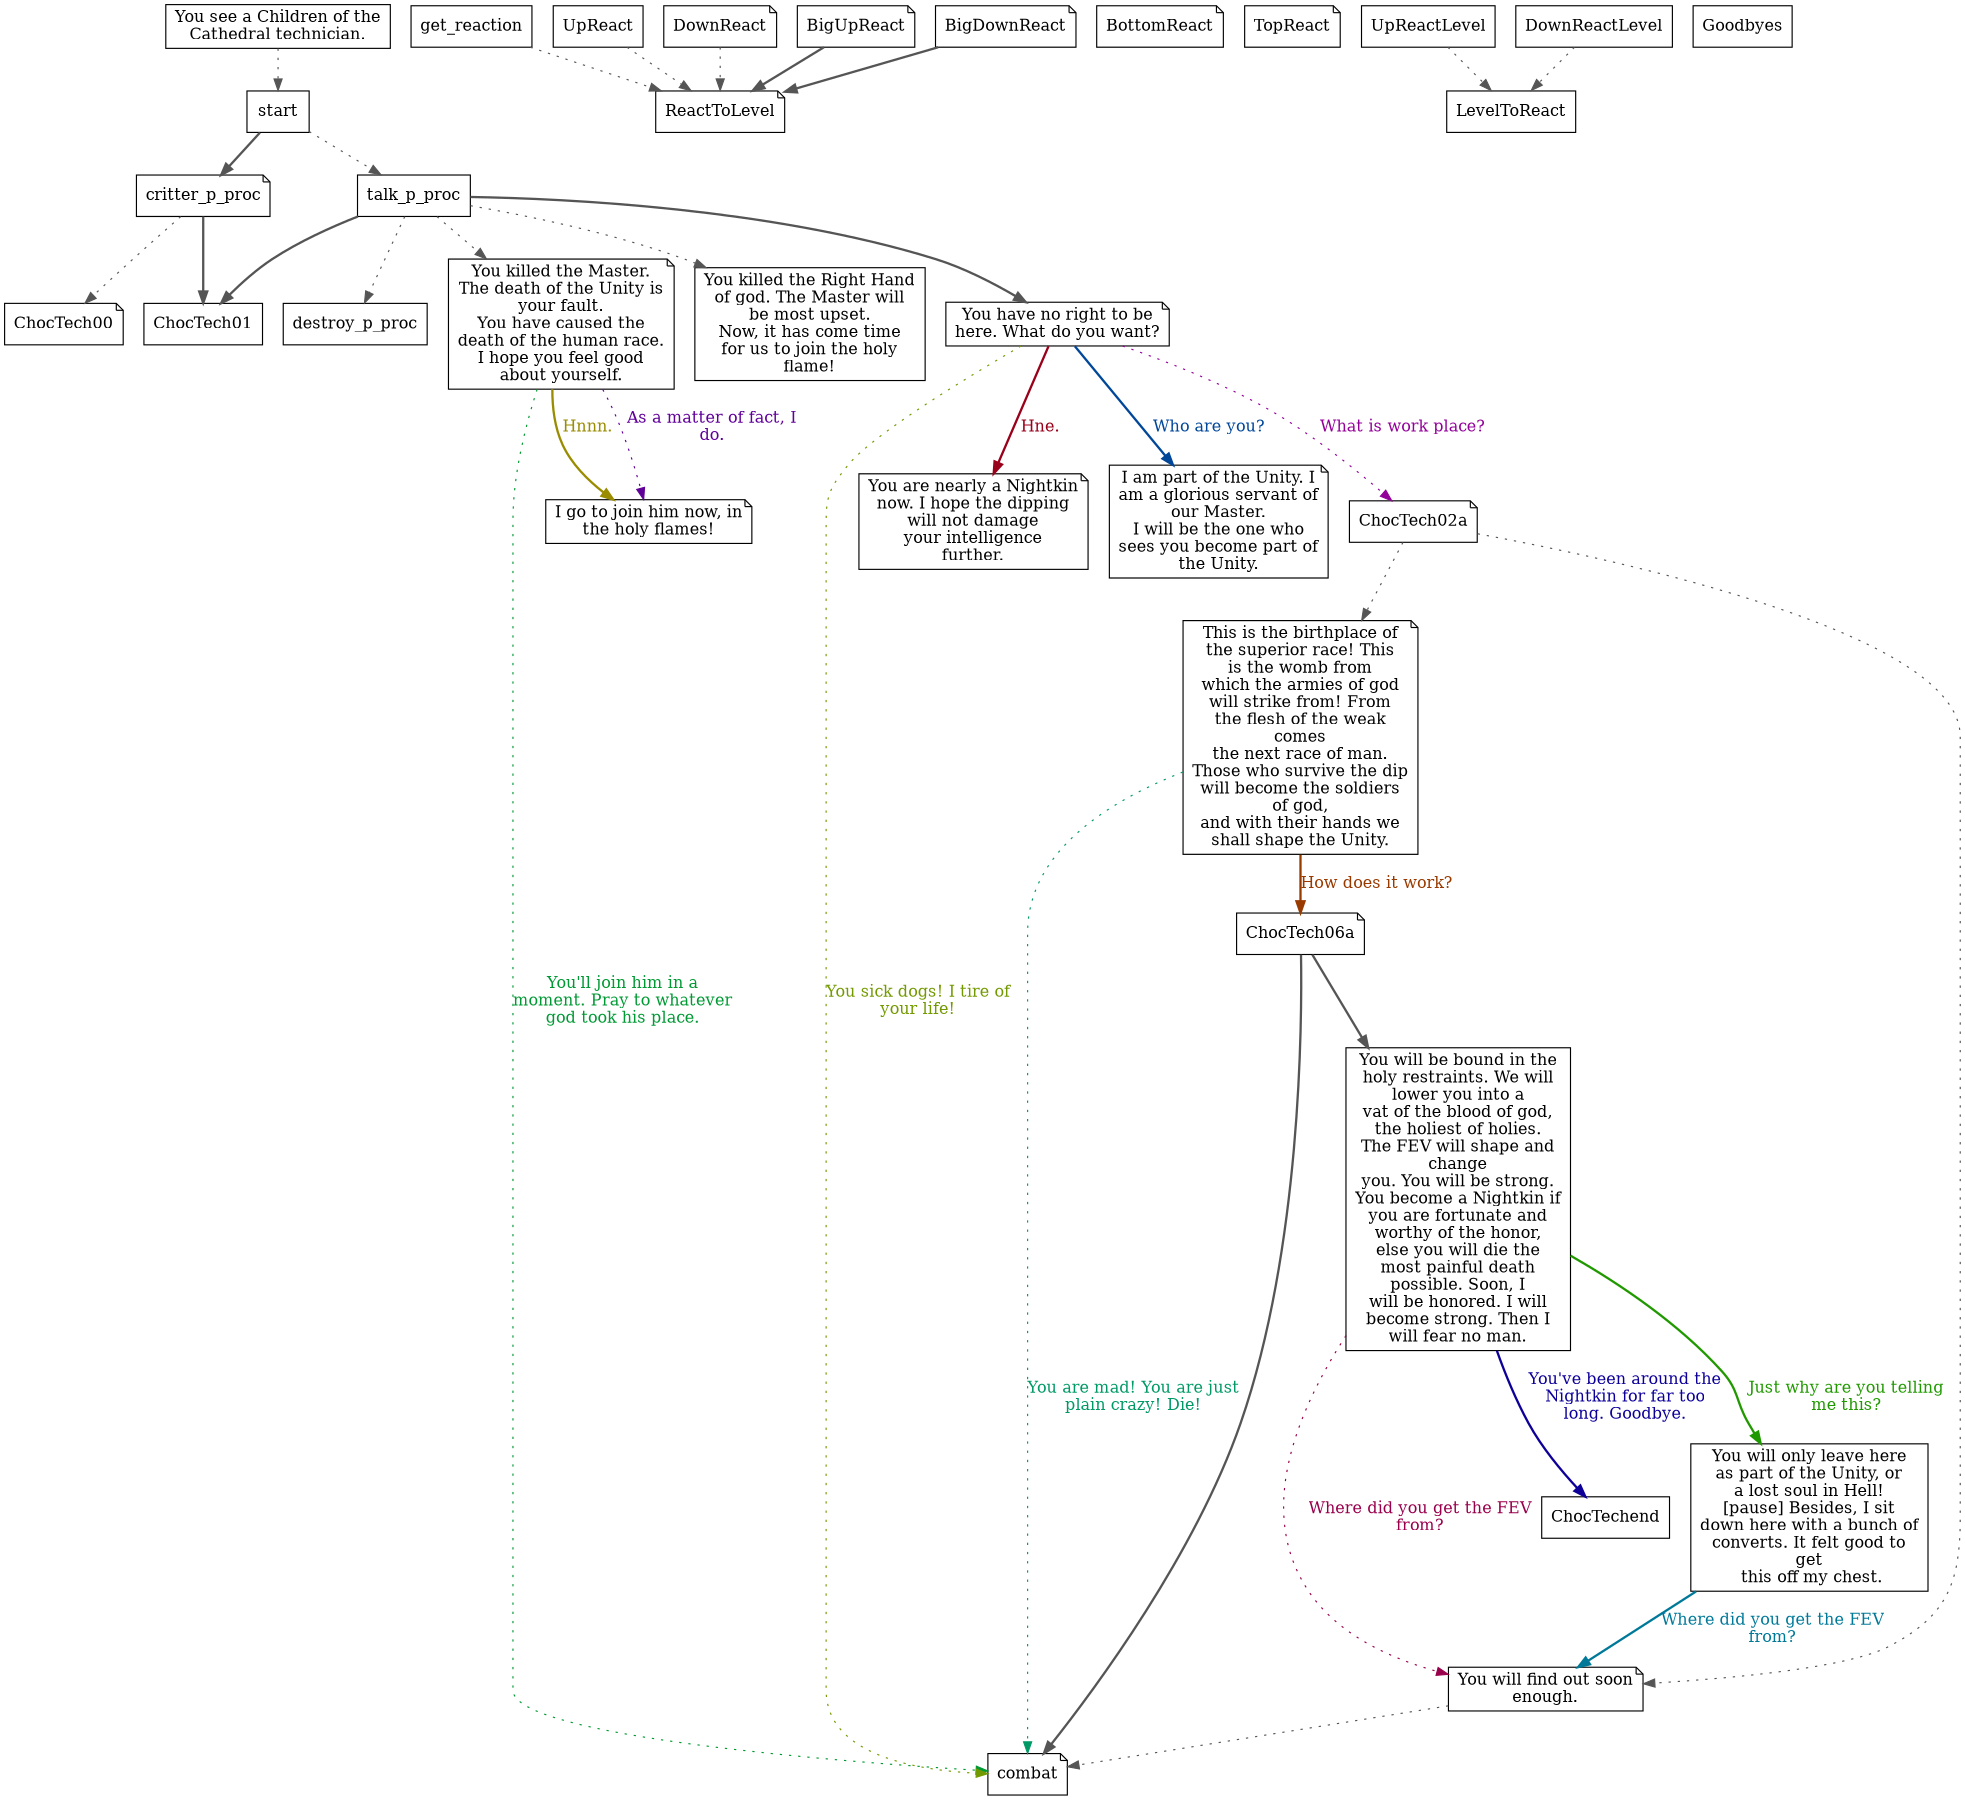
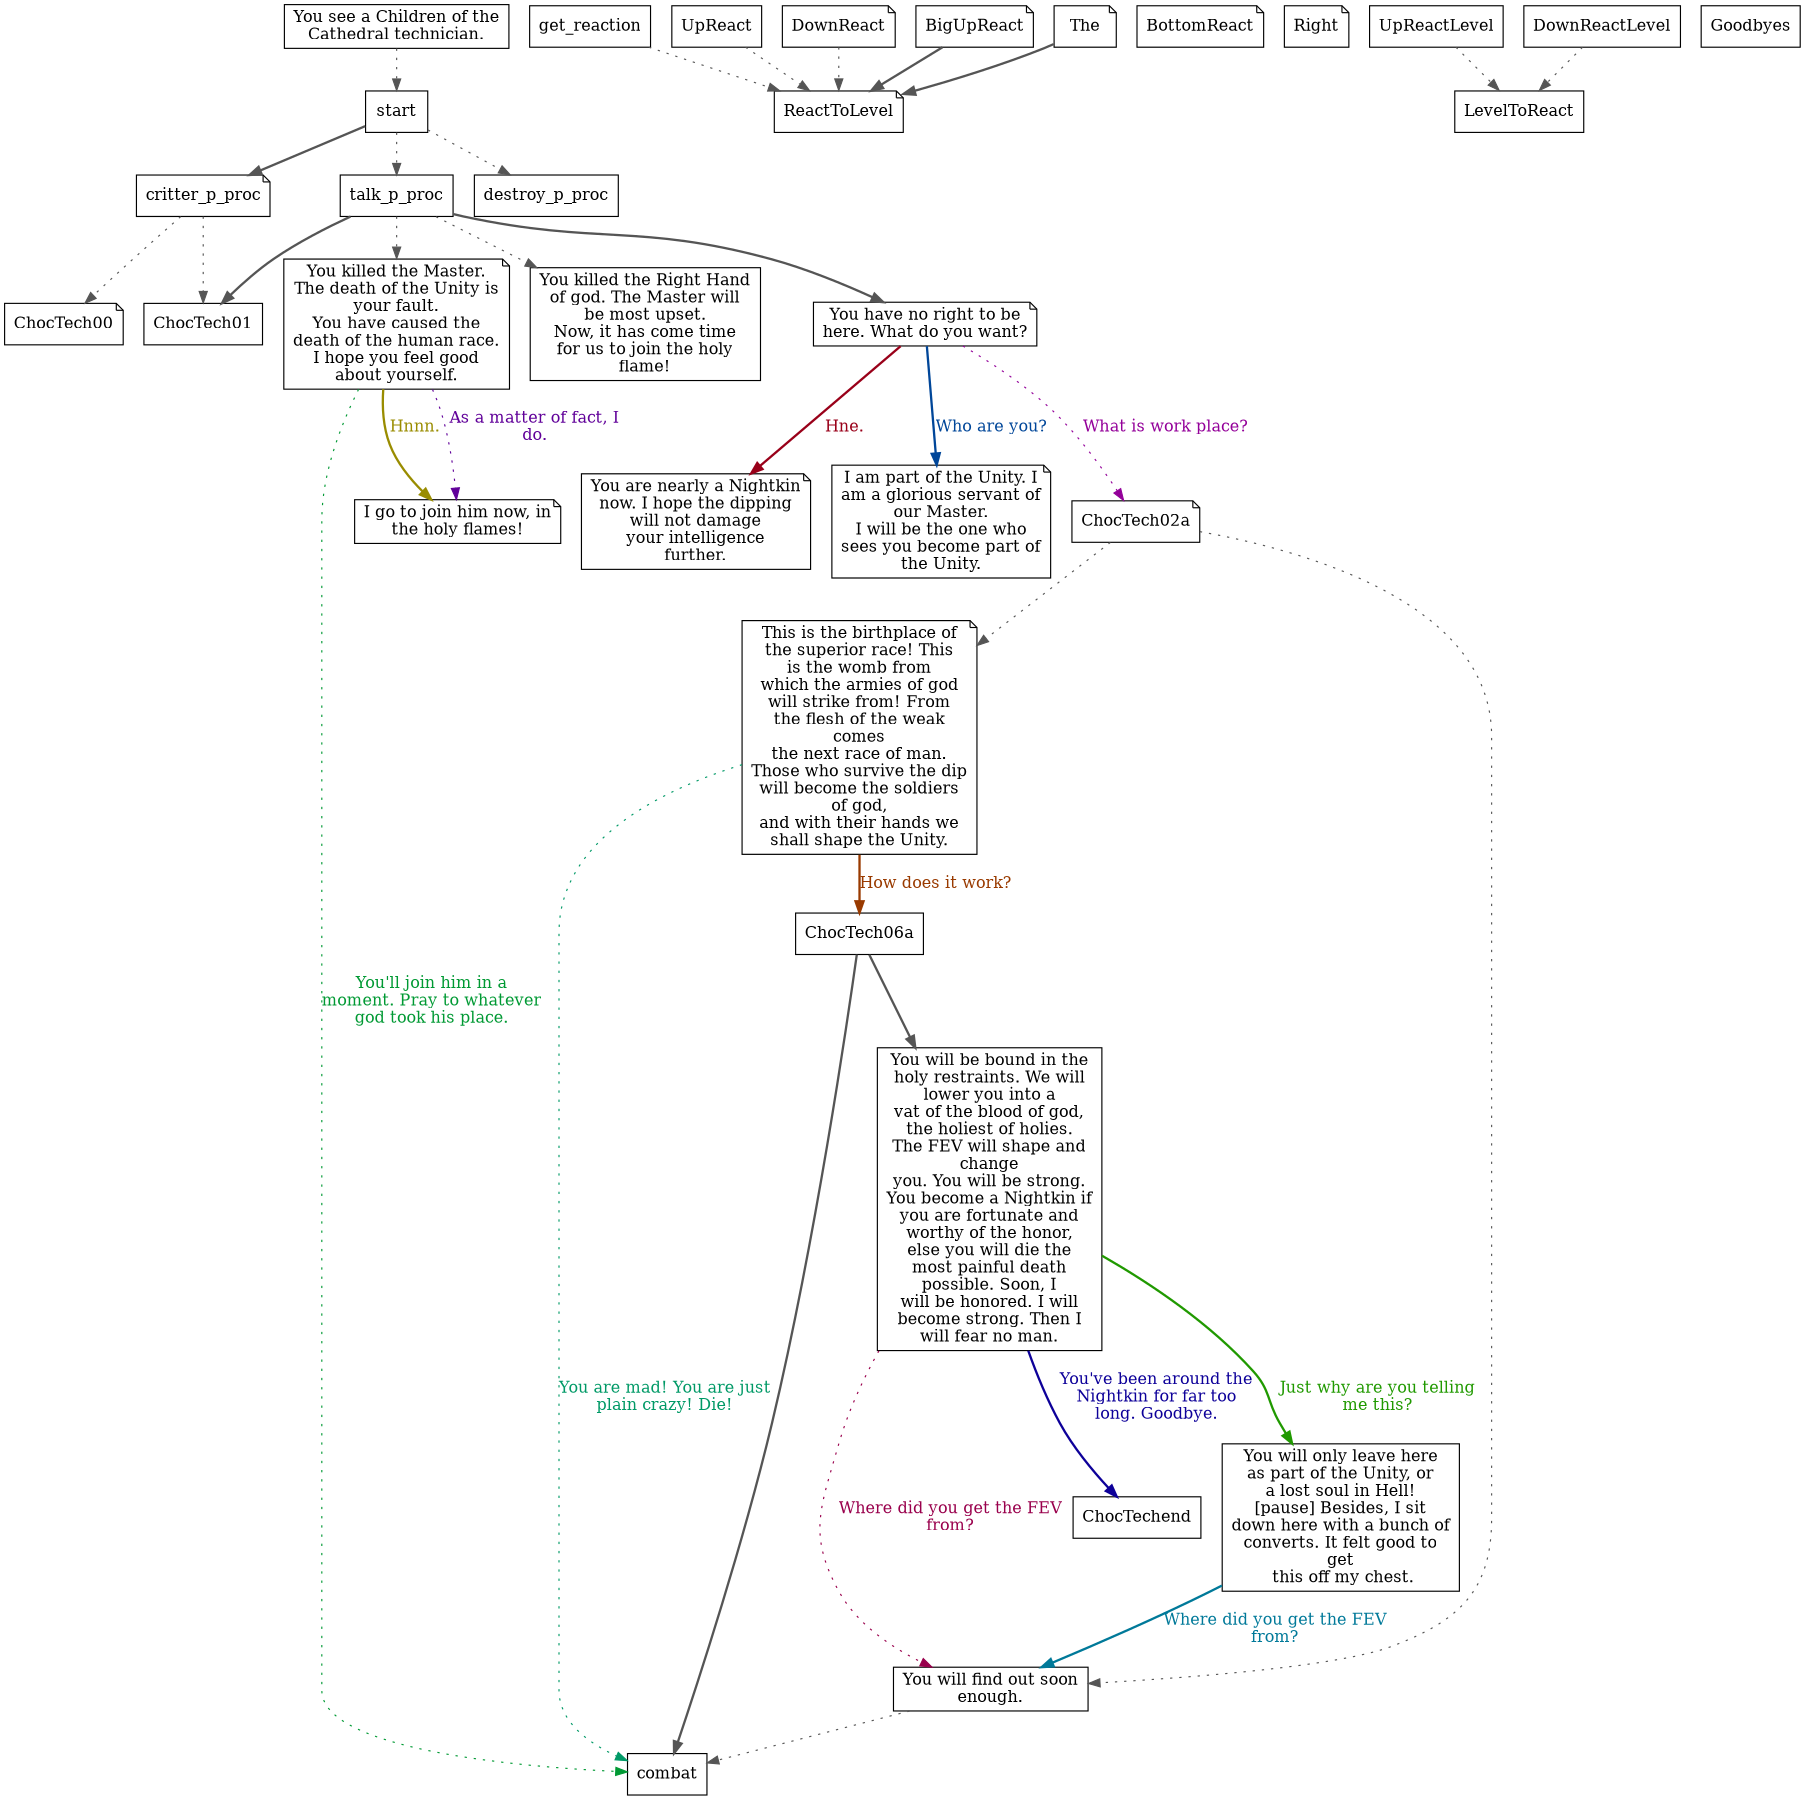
node "BigDownReact": label "BigDownReact" -> "The"
node "TopReact": label "TopReact" -> "Right"
edge "critter_p_proc" -> "ChocTech01": style bold -> dotted
edge "talk_p_proc" -> "destroy_p_proc": now "start" -> "destroy_p_proc"
node "ChocTech06a": shape note -> box
edge "You have no right to be here. What do you want?" -> "combat": removed, label "You sick dogs! I tire of your life!"
node "You will find out soon enough.": shape note -> box
node "combat": shape note -> box
